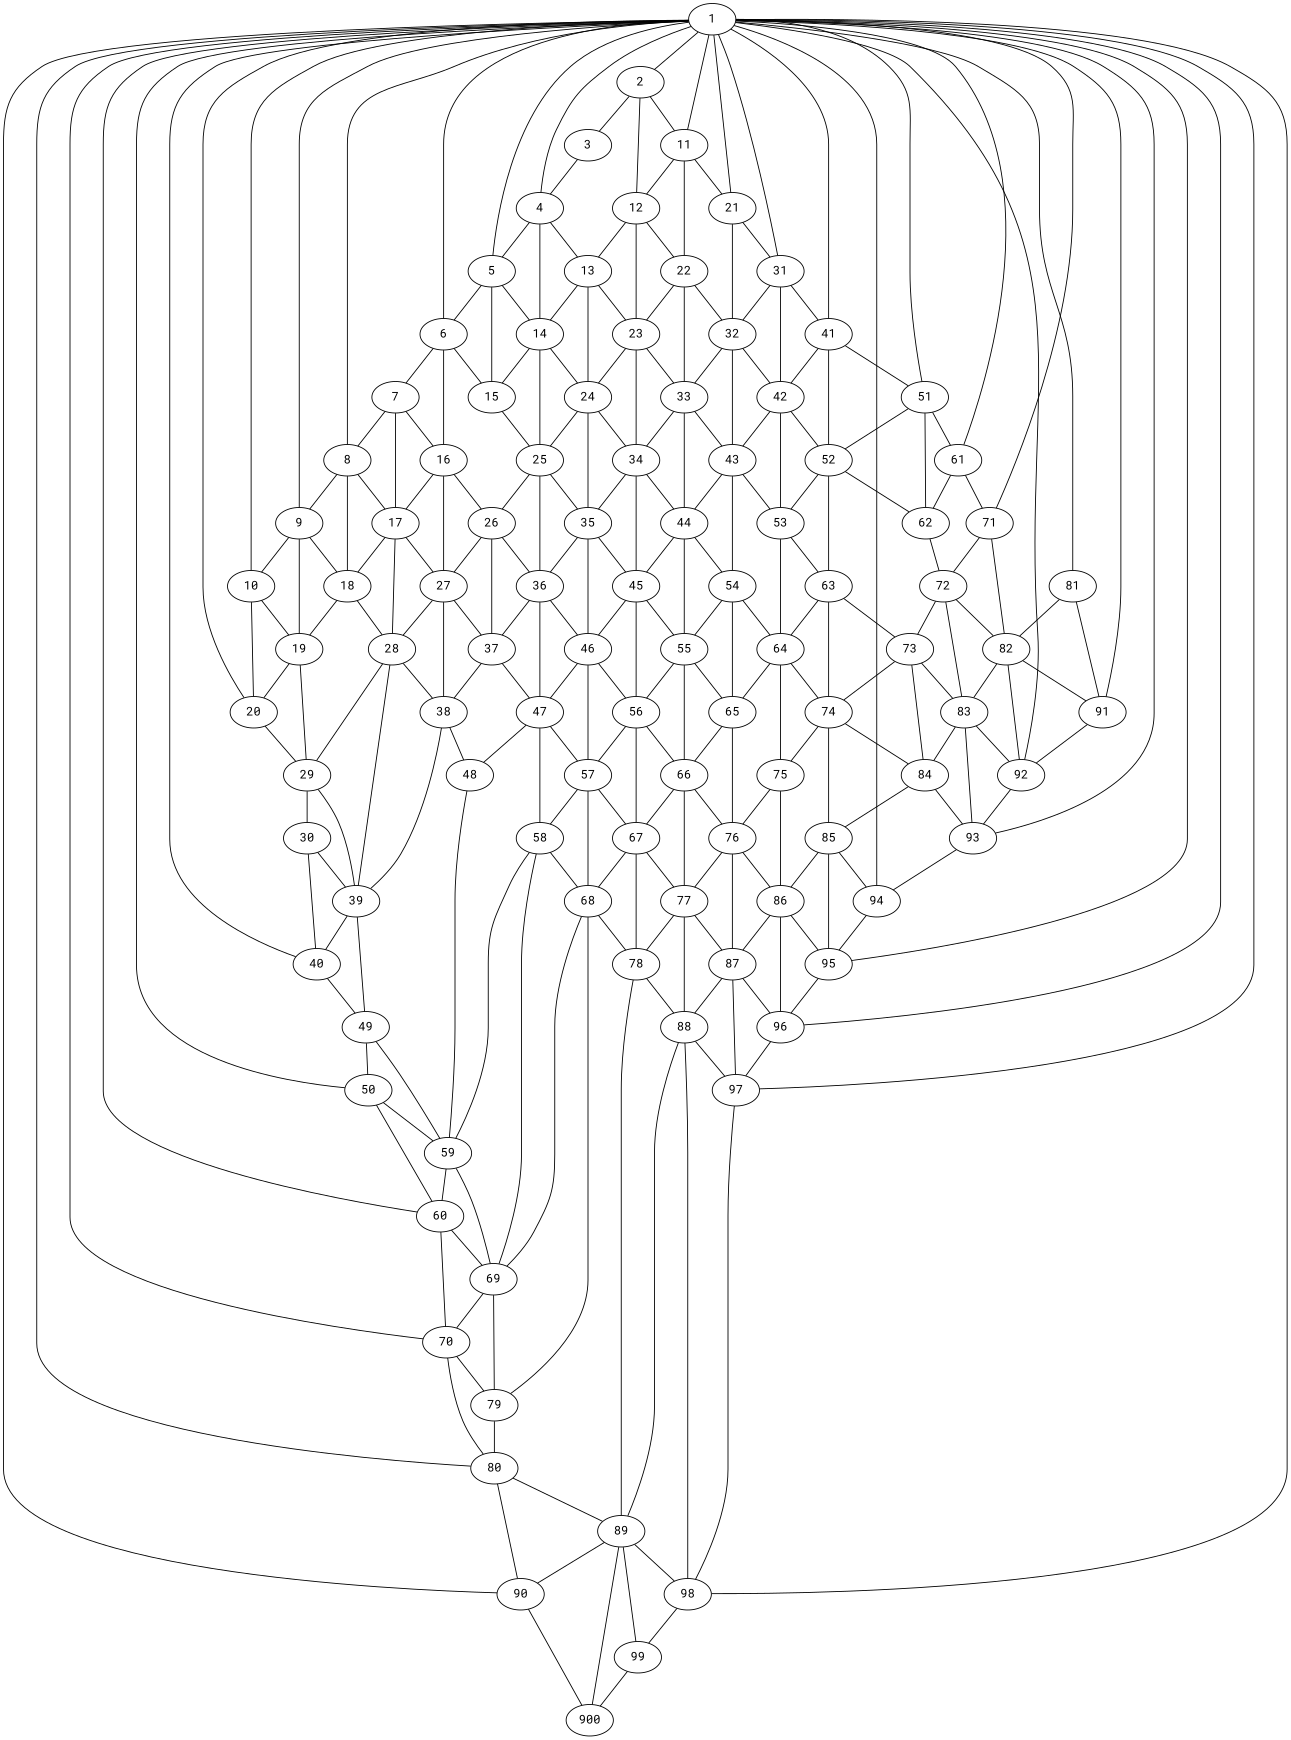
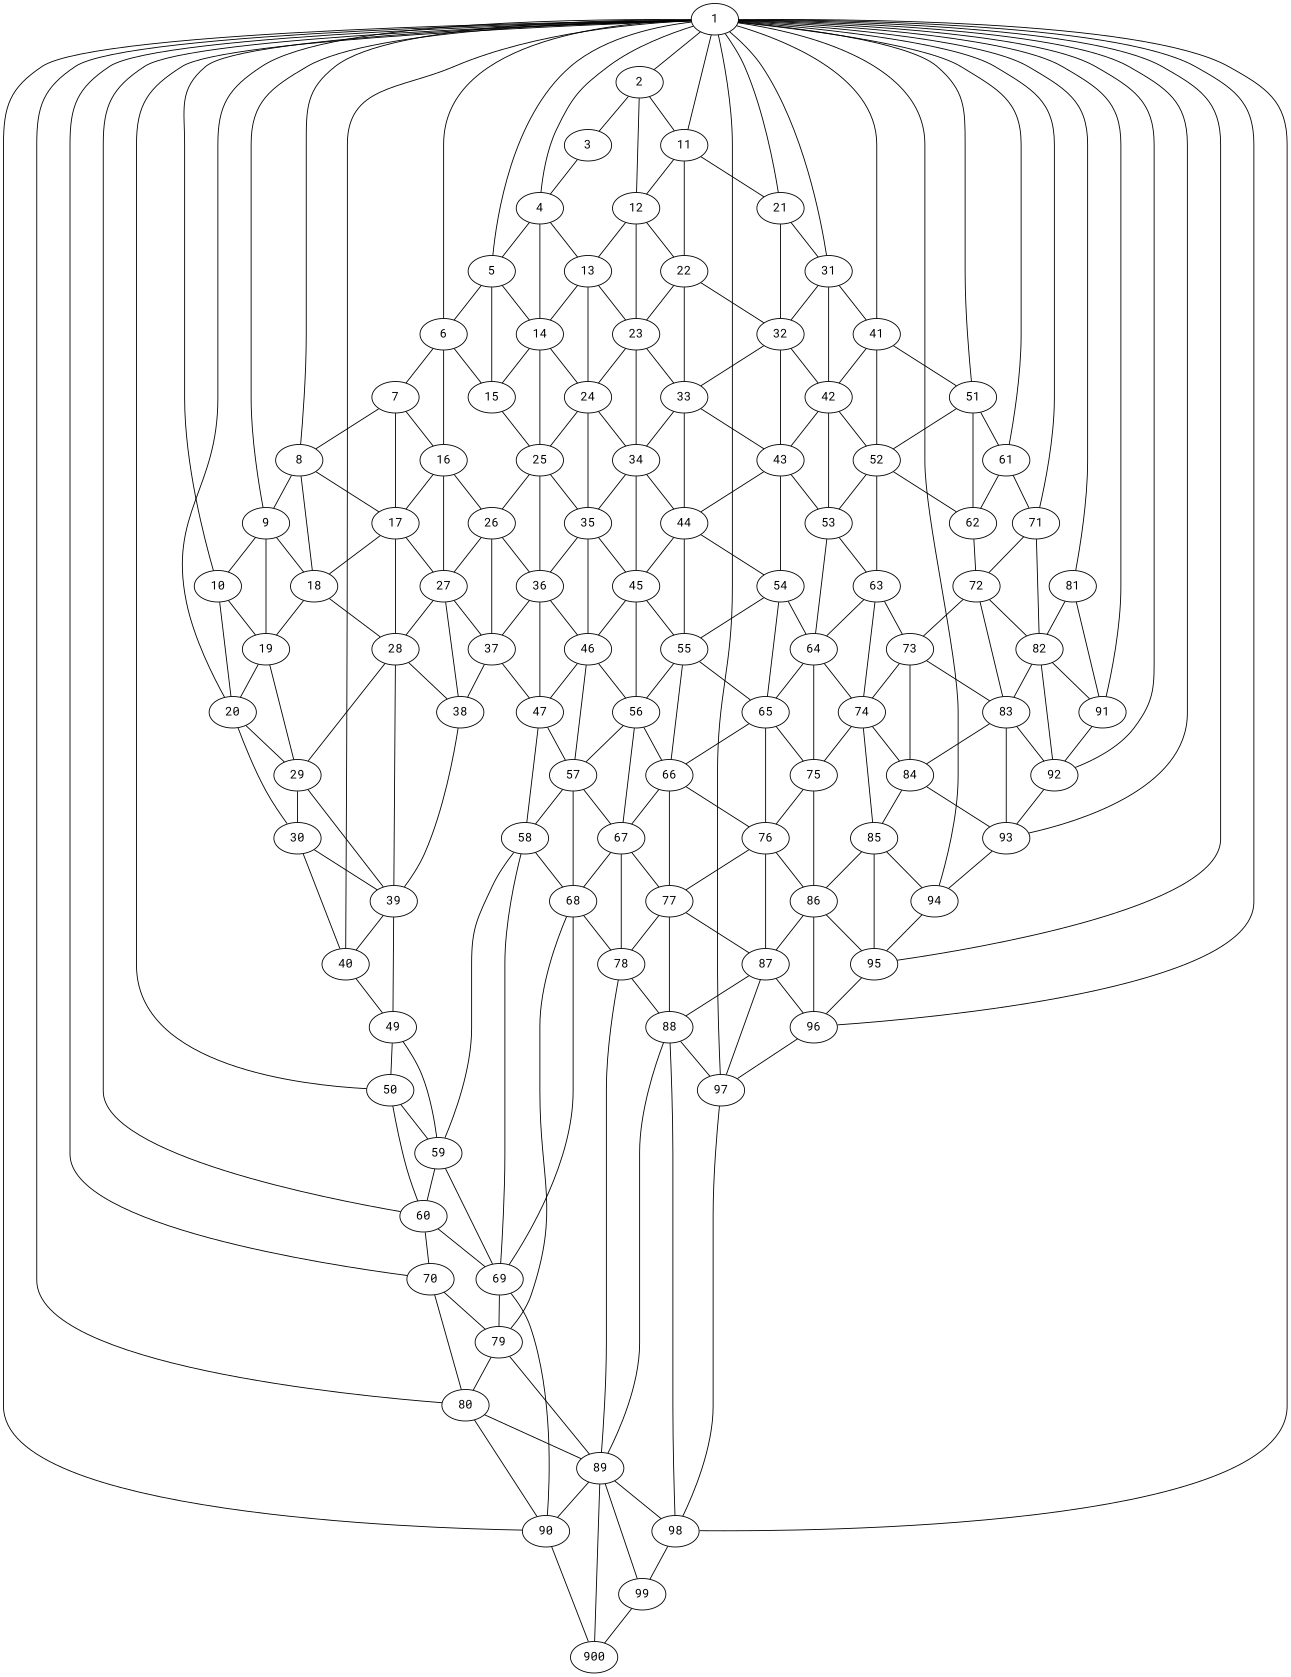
edge "65" -- "75": added
node "48": removed
edge "20" -- "30": added
edge "69" -- "70": now "69" -- "90"
edge "79" -- "89": added
